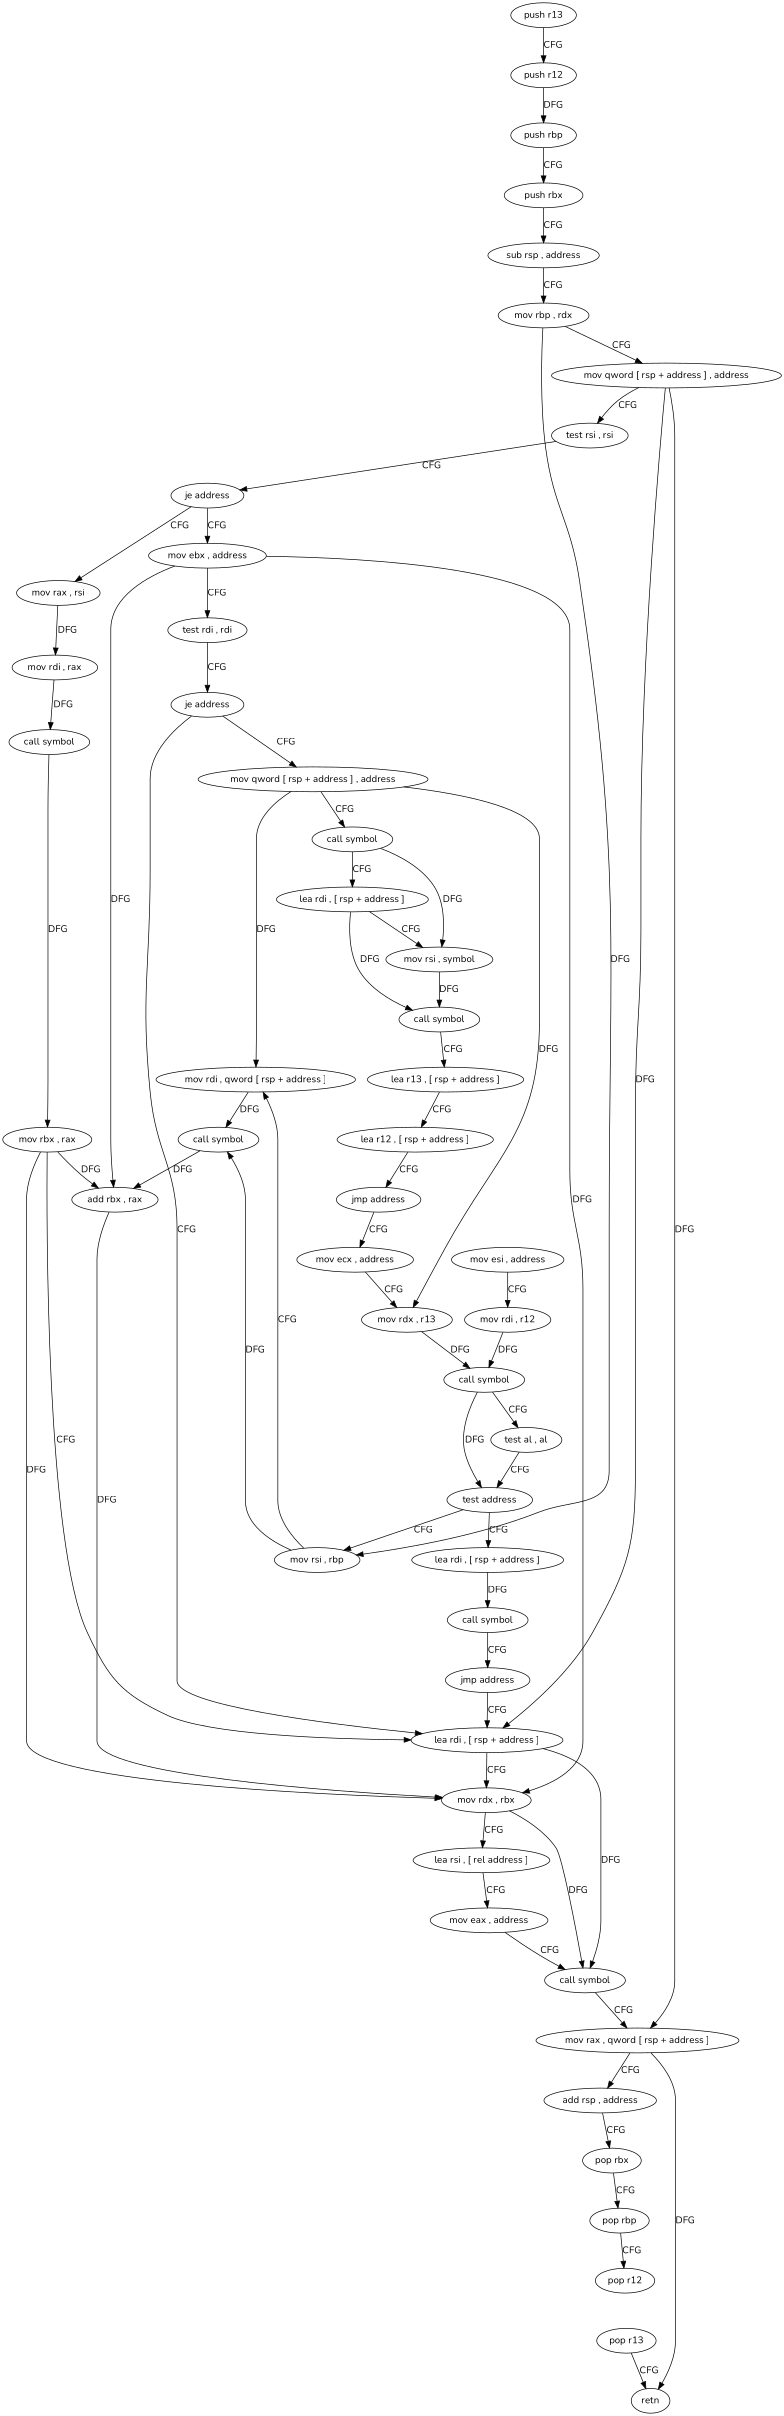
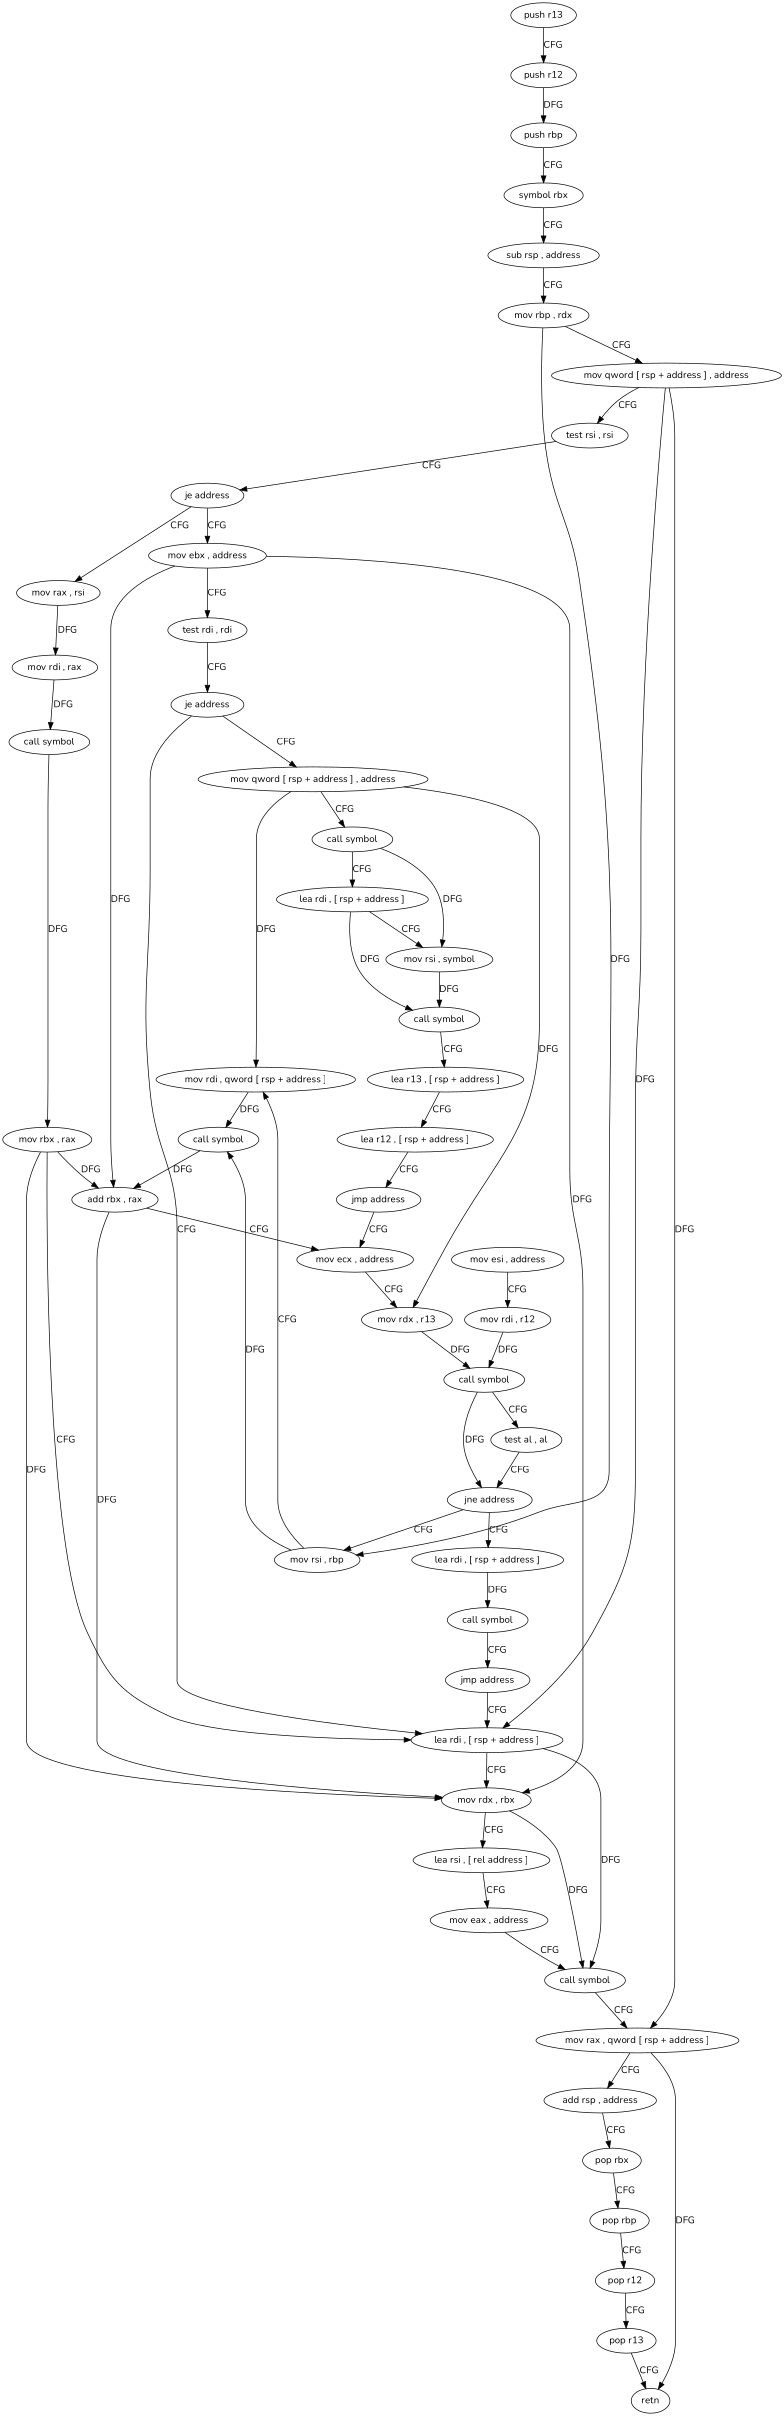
node "push rbx": label "push rbx" -> "symbol rbx"
edge "add rbx , rax" -> "mov ecx , address": added, label "CFG"
node "test address": label "test address" -> "jne address"
edge "pop r12" -> "pop r13": added, label "CFG"
